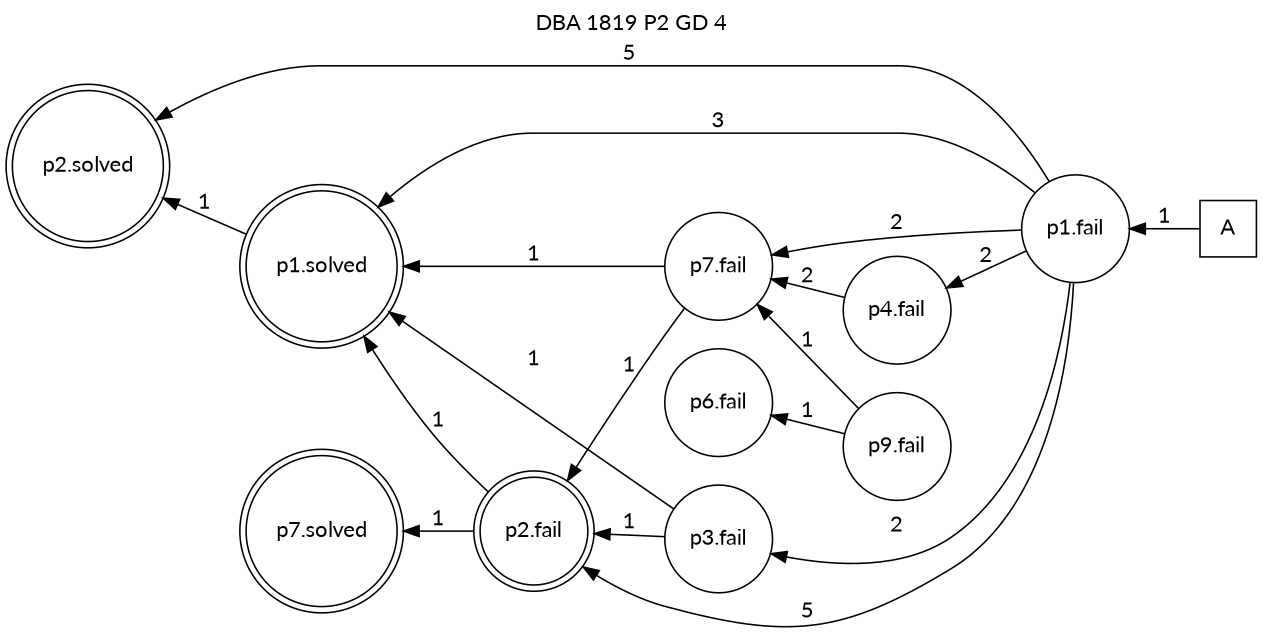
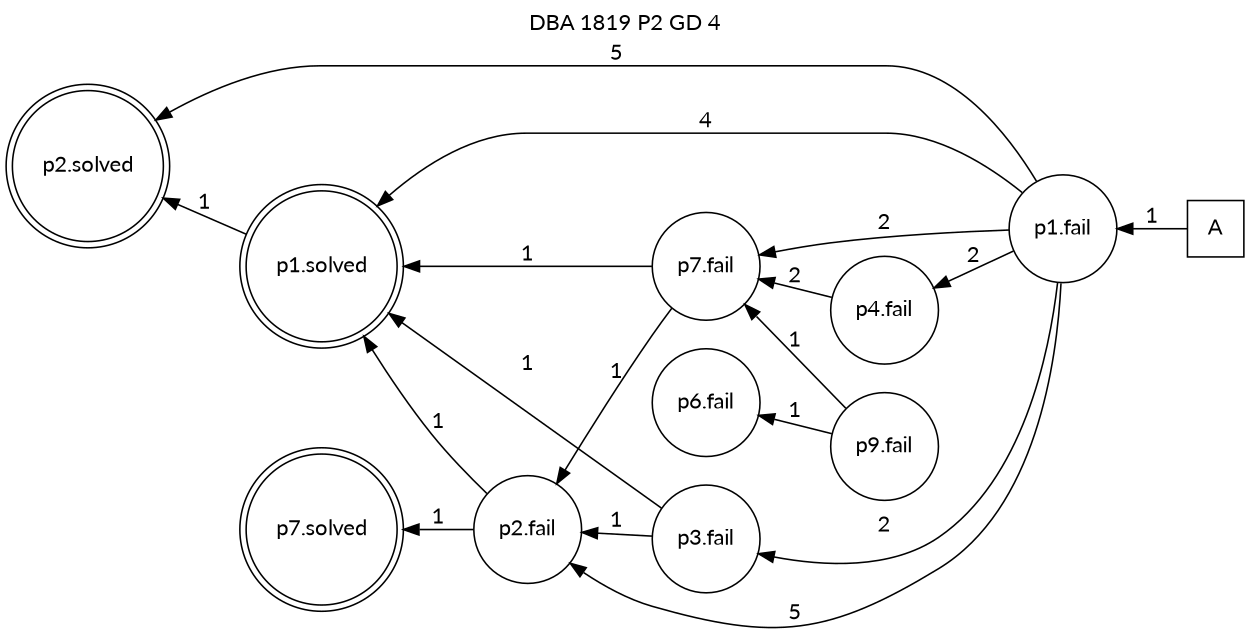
edge "p1.fail" -> "p1.solved": label "3" -> "4"
node "p2.fail": shape doublecircle -> circle
